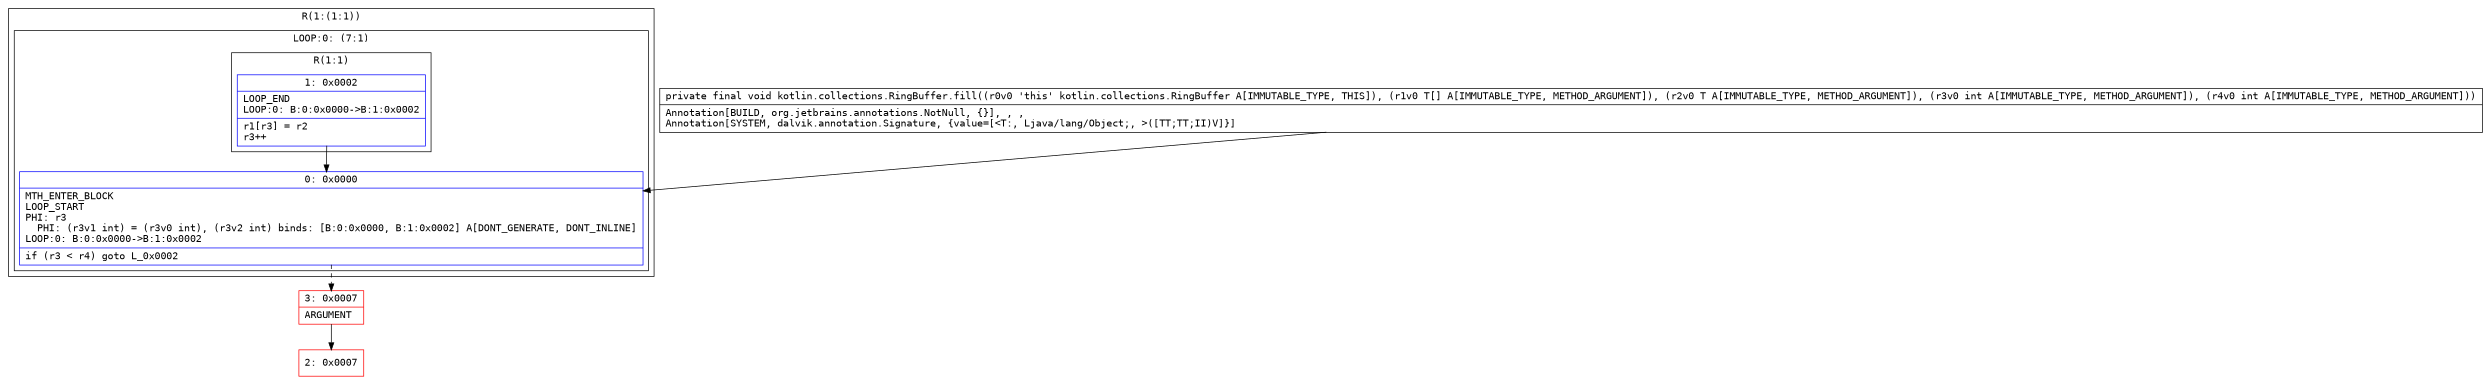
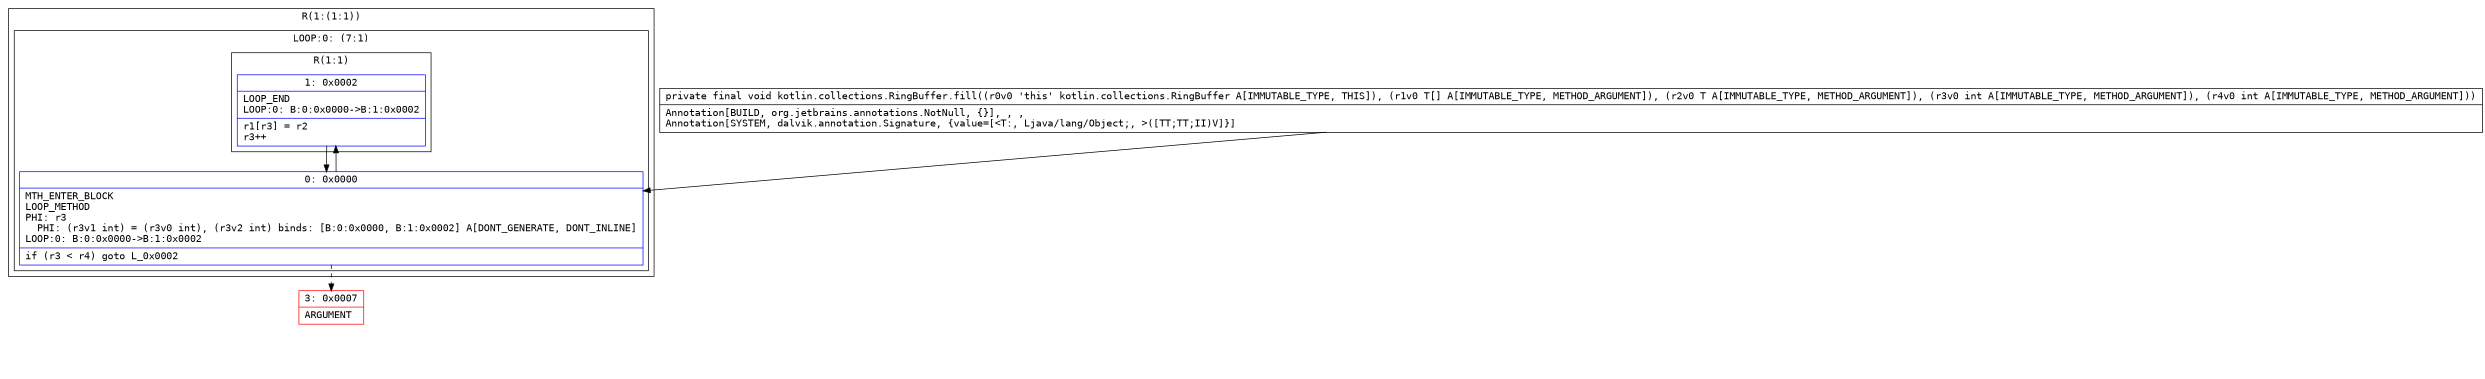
edge "0: 0x0000" -> "1: 0x0002": added
node "0: 0x0000": text "LOOP_START" -> "LOOP_METHOD"
node "2: 0x0007": removed
